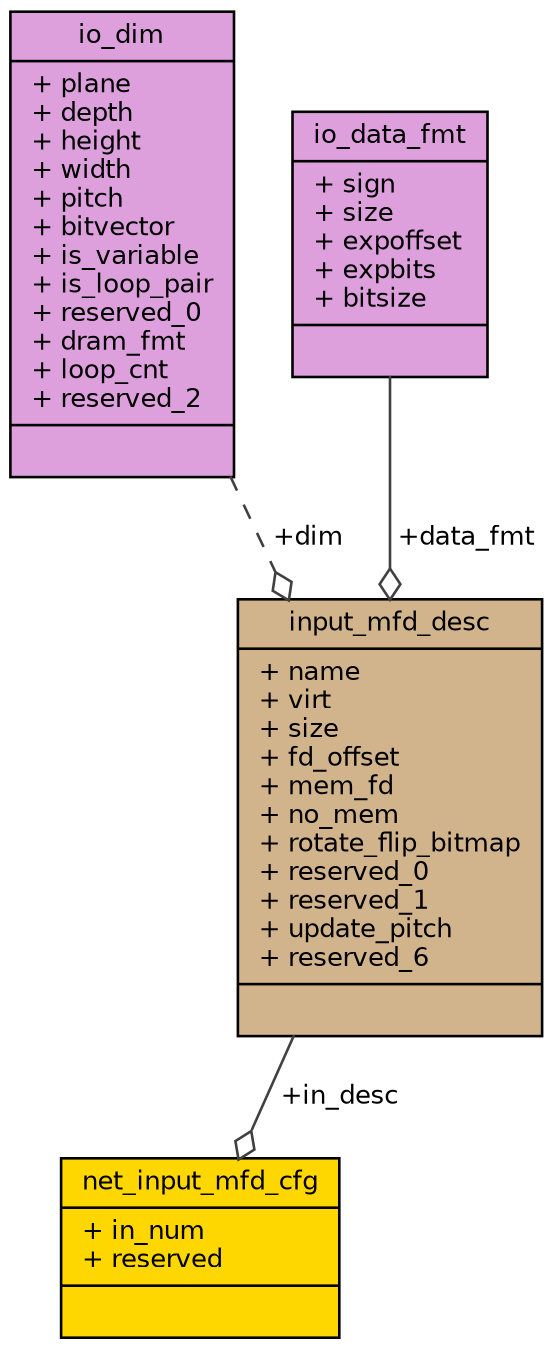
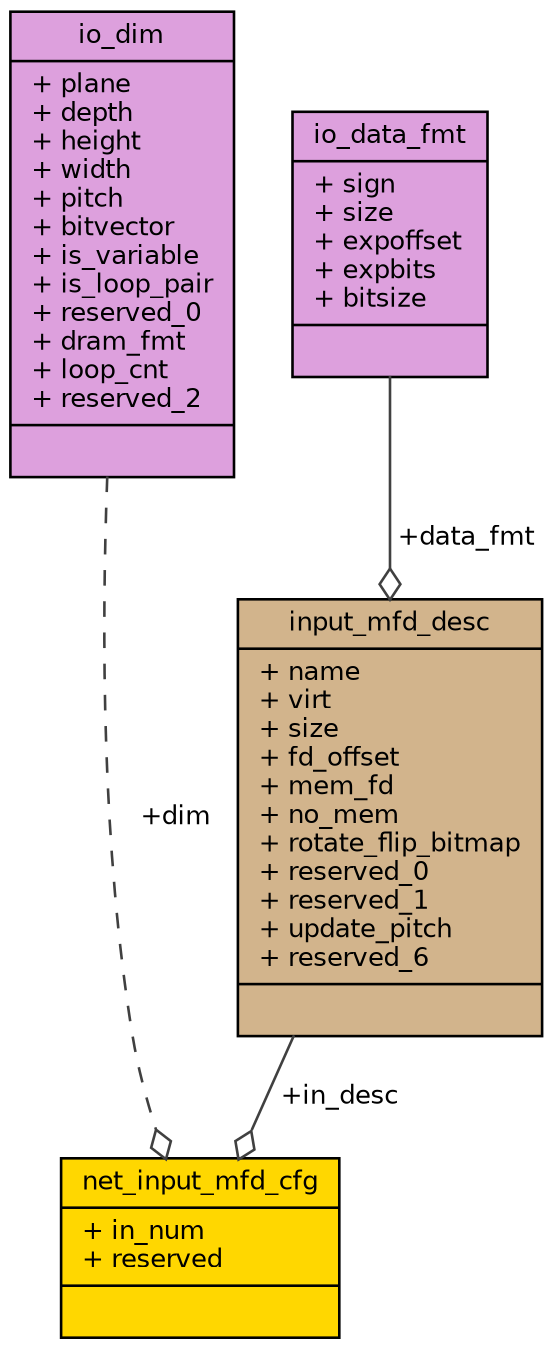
edge "io_dim" -> "input_mfd_desc": now "io_dim" -> "net_input_mfd_cfg"
